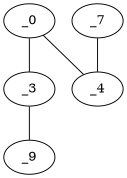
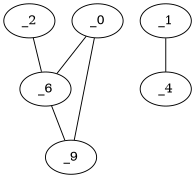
node "_2": added
node "_7": label "_7" -> "_1"
edge "_0" -- "_4": now "_0" -- "_9"
node "_3": label "_3" -> "_6"
